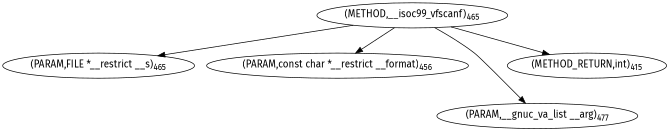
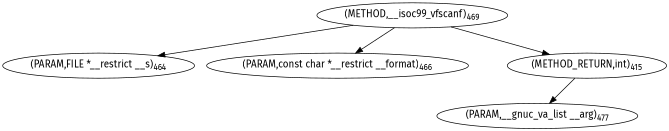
node "(METHOD,__isoc99_vfscanf)": text "465" -> "469"
edge "(METHOD,__isoc99_vfscanf)" -> "(PARAM,__gnuc_va_list __arg)": now "(METHOD_RETURN,int)" -> "(PARAM,__gnuc_va_list __arg)"
node "(PARAM,FILE *__restrict __s)": text "465" -> "464"
node "(PARAM,const char *__restrict __format)": text "456" -> "466"
